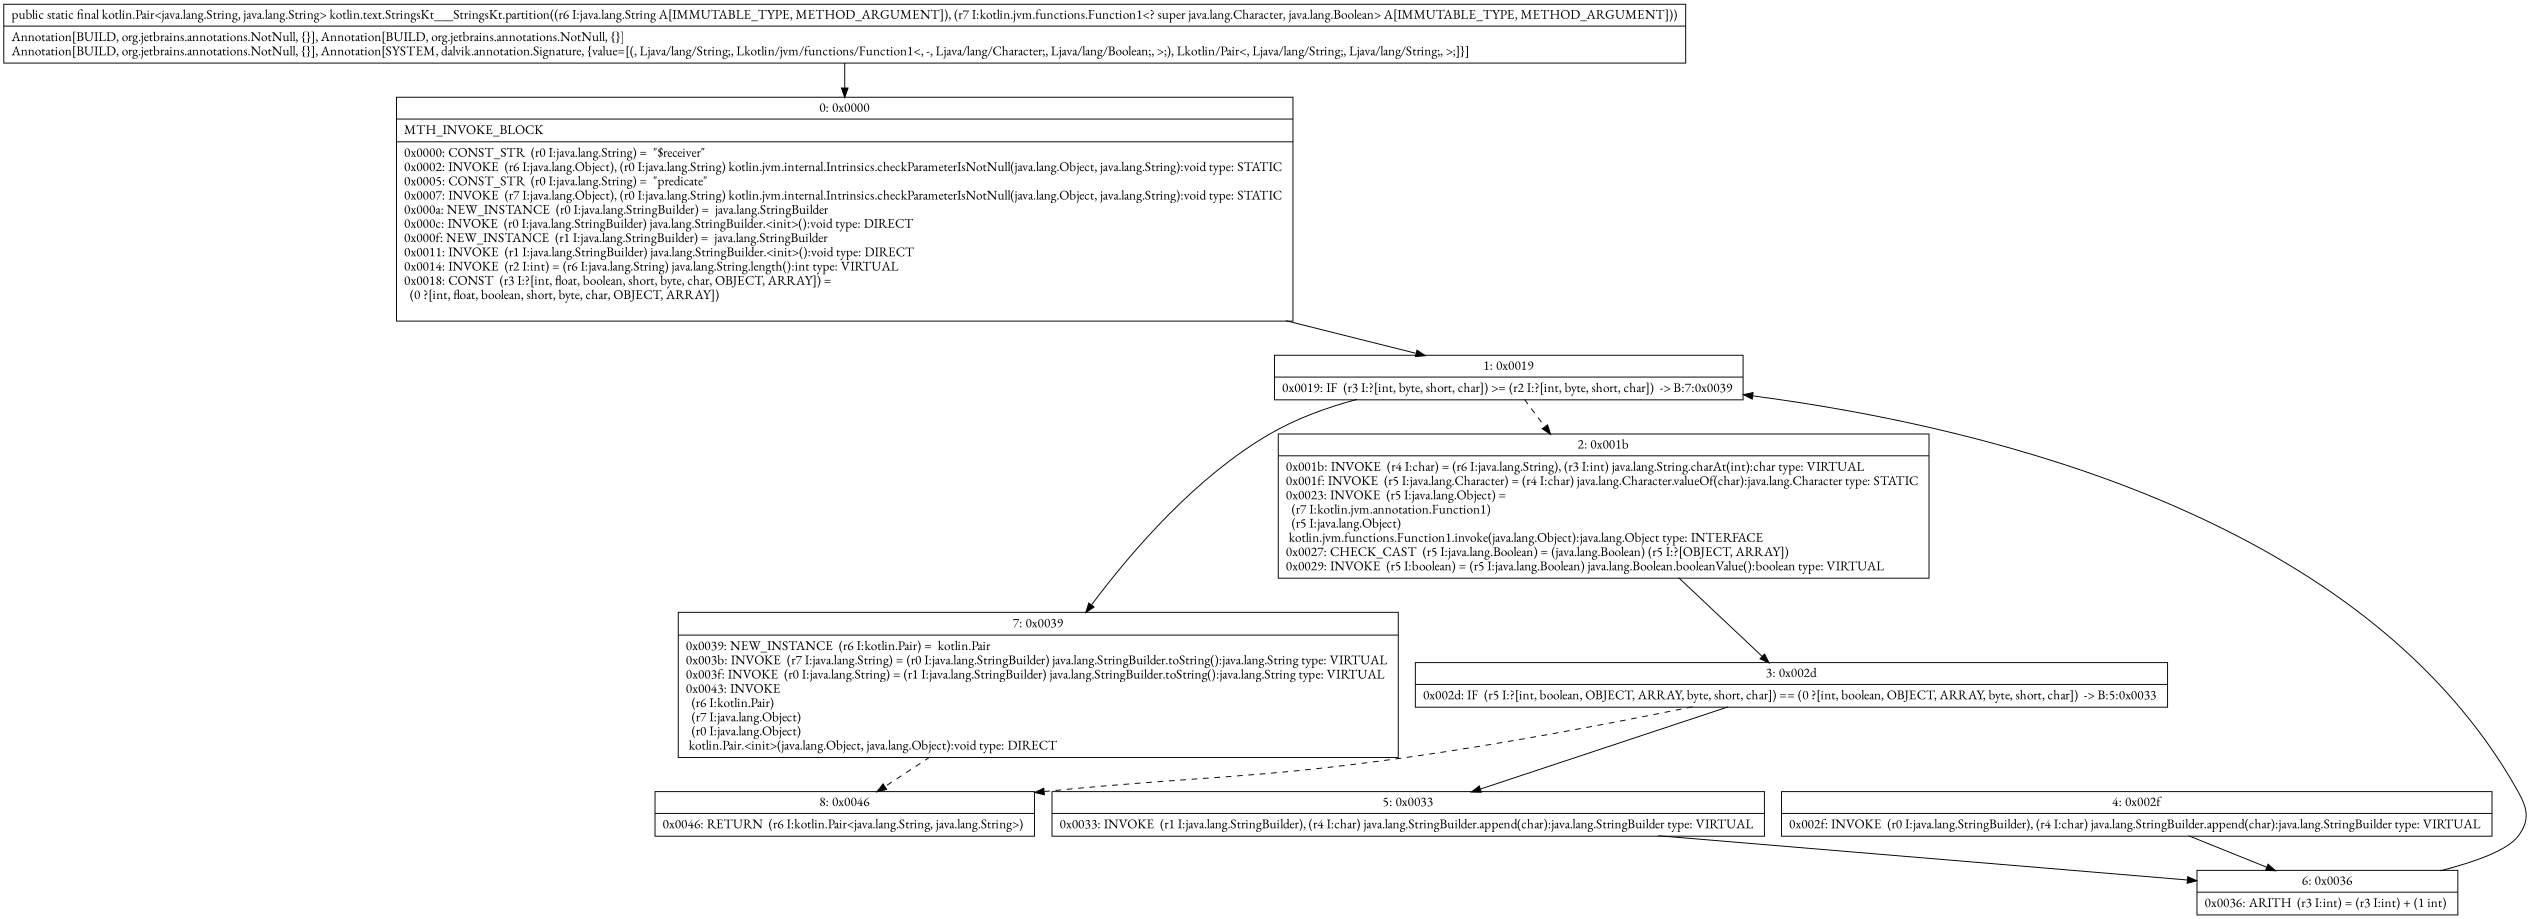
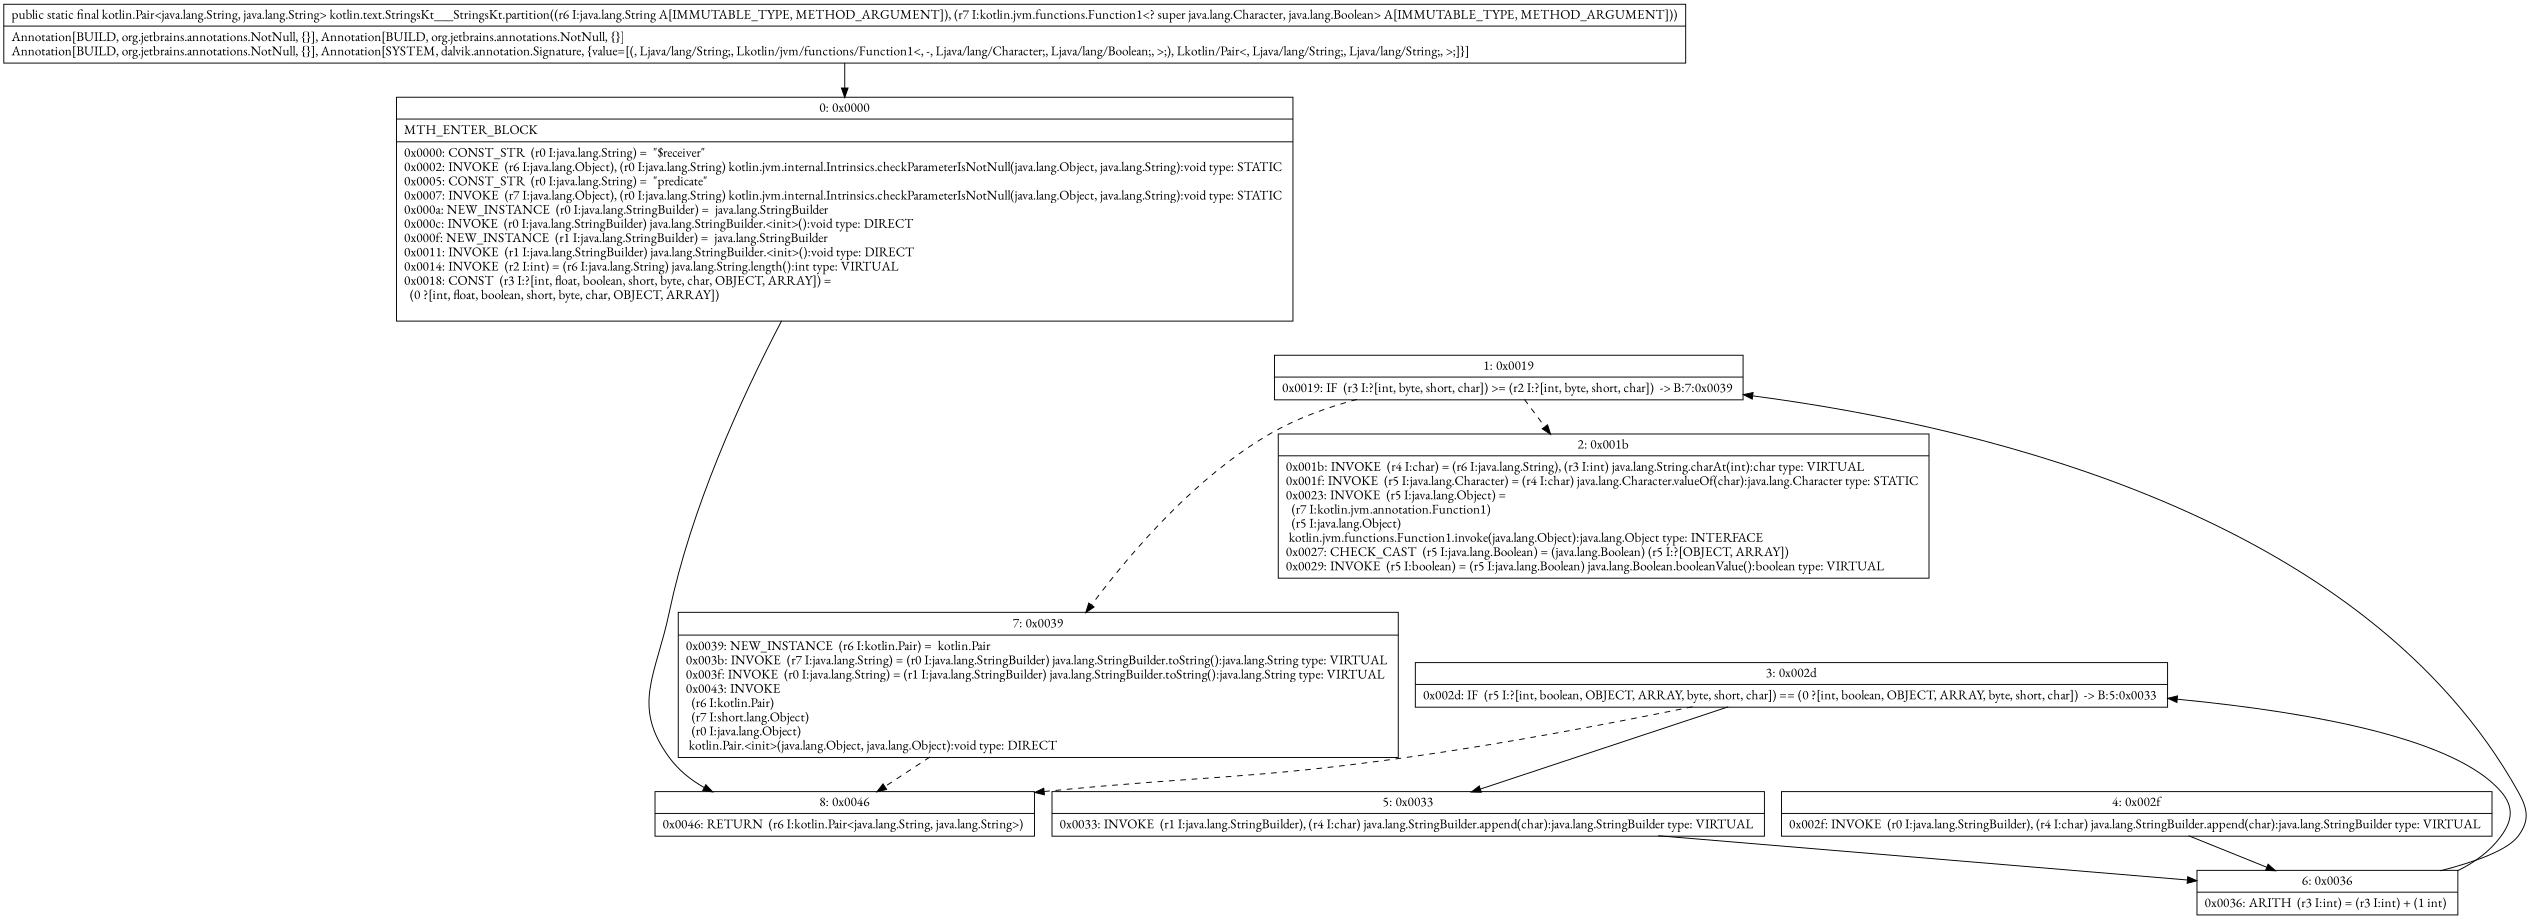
node "0: 0x0000": text "MTH_INVOKE_BLOCK" -> "MTH_ENTER_BLOCK"
edge "0: 0x0000" -> "1: 0x0019": now "0: 0x0000" -> "8: 0x0046"
edge "1: 0x0019" -> "7: 0x0039": style solid -> dashed
edge "2: 0x001b" -> "3: 0x002d": now "6: 0x0036" -> "3: 0x002d"
node "7: 0x0039": text "(r7 I:java.lang.Object)" -> "(r7 I:short.lang.Object)"
